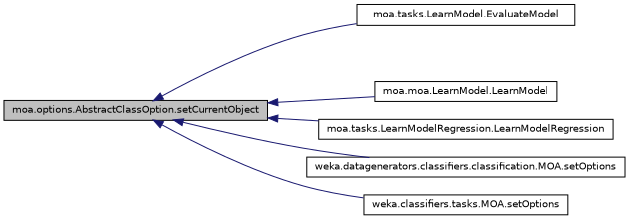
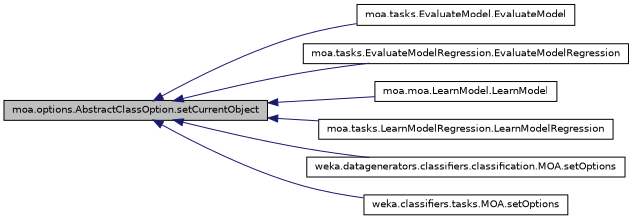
node "moa.tasks.LearnModel.EvaluateModel": label "moa.tasks.LearnModel.EvaluateModel" -> "moa.tasks.EvaluateModel.EvaluateModel"
node "moa.tasks.EvaluateModelRegression.EvaluateModelRegression": added
